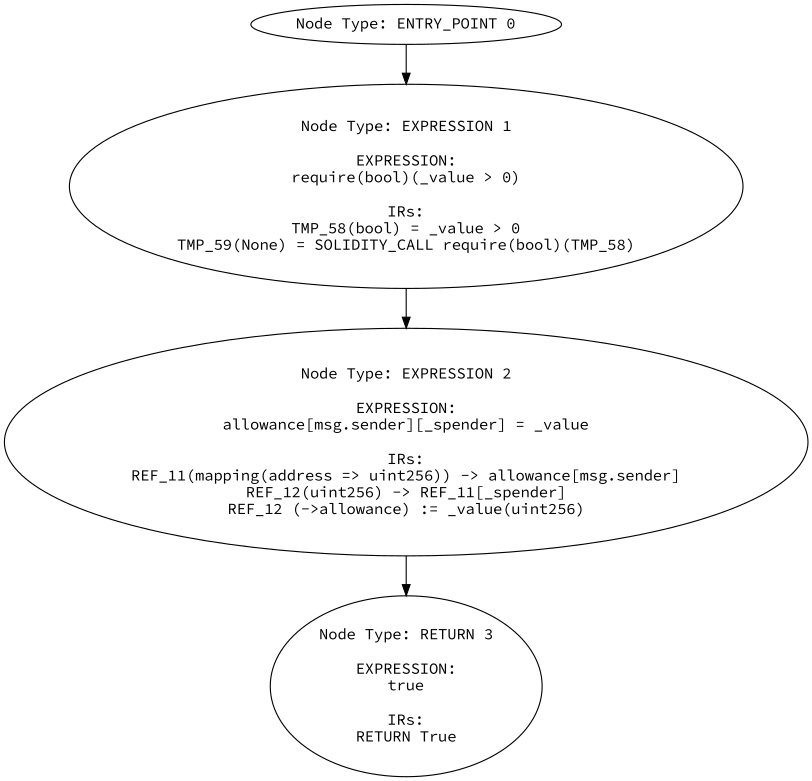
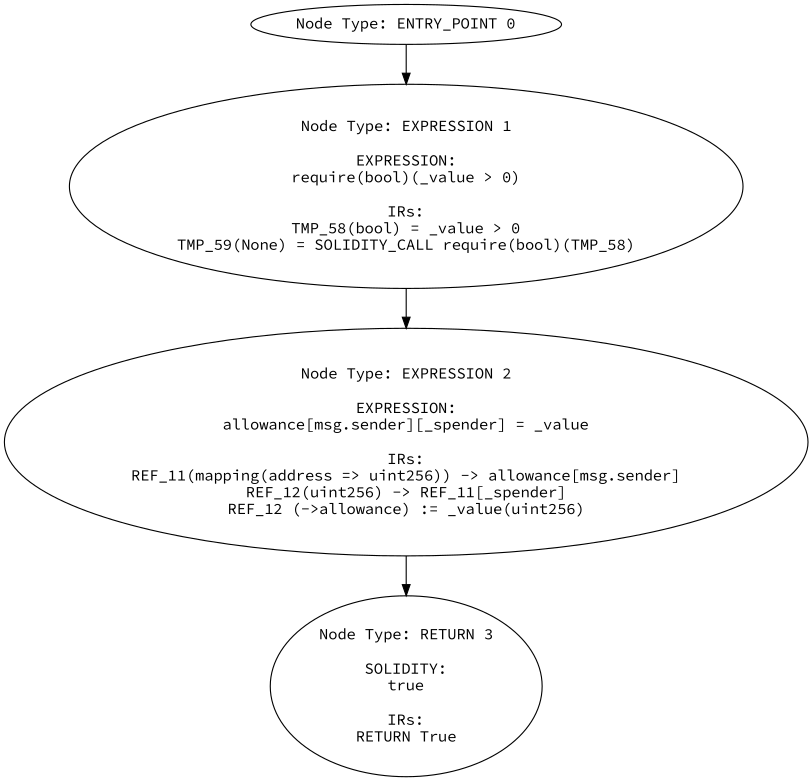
node "Node Type: RETURN 3 EXPRESSION: true IRs: RETURN True": label "Node Type: RETURN 3 EXPRESSION: true IRs: RETURN True" -> "Node Type: RETURN 3 SOLIDITY: true IRs: RETURN True"
